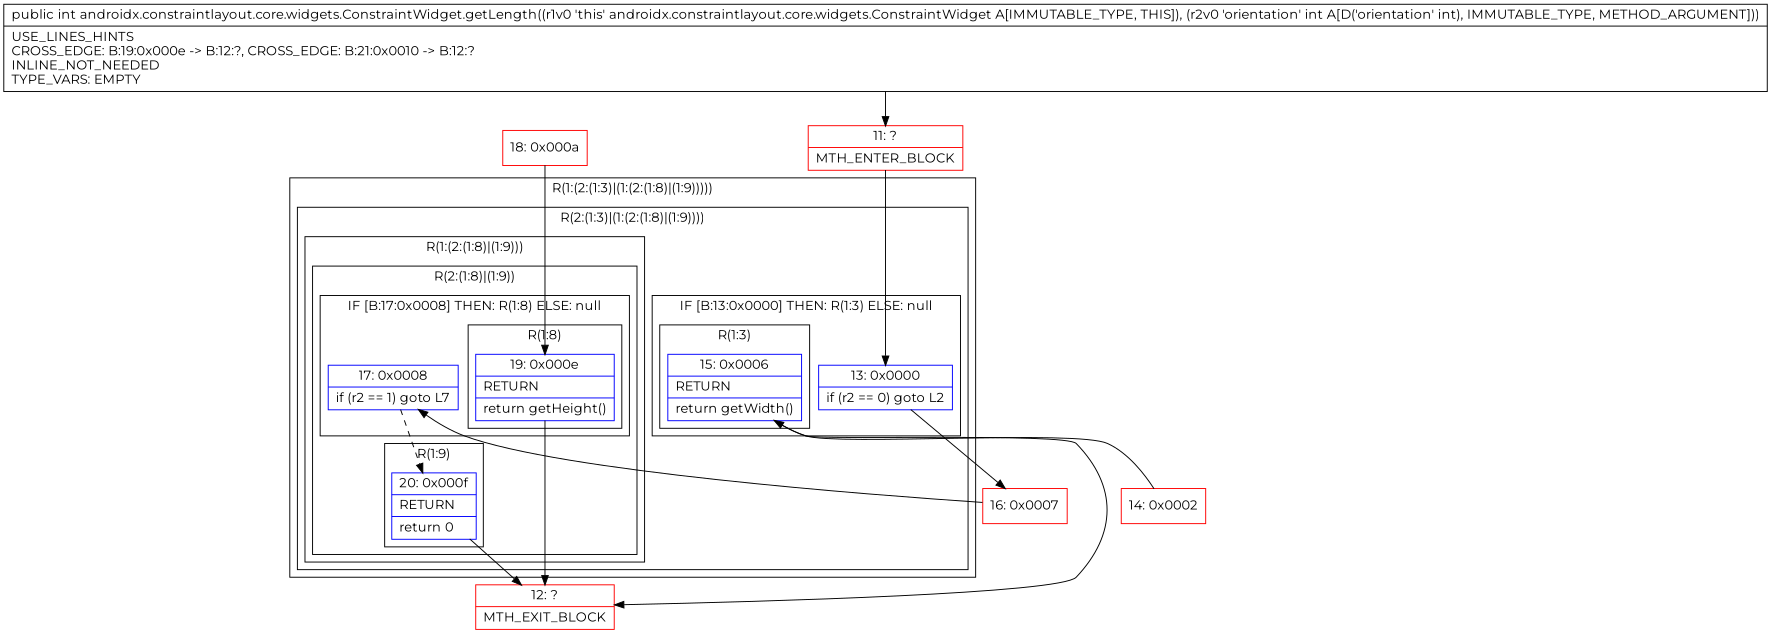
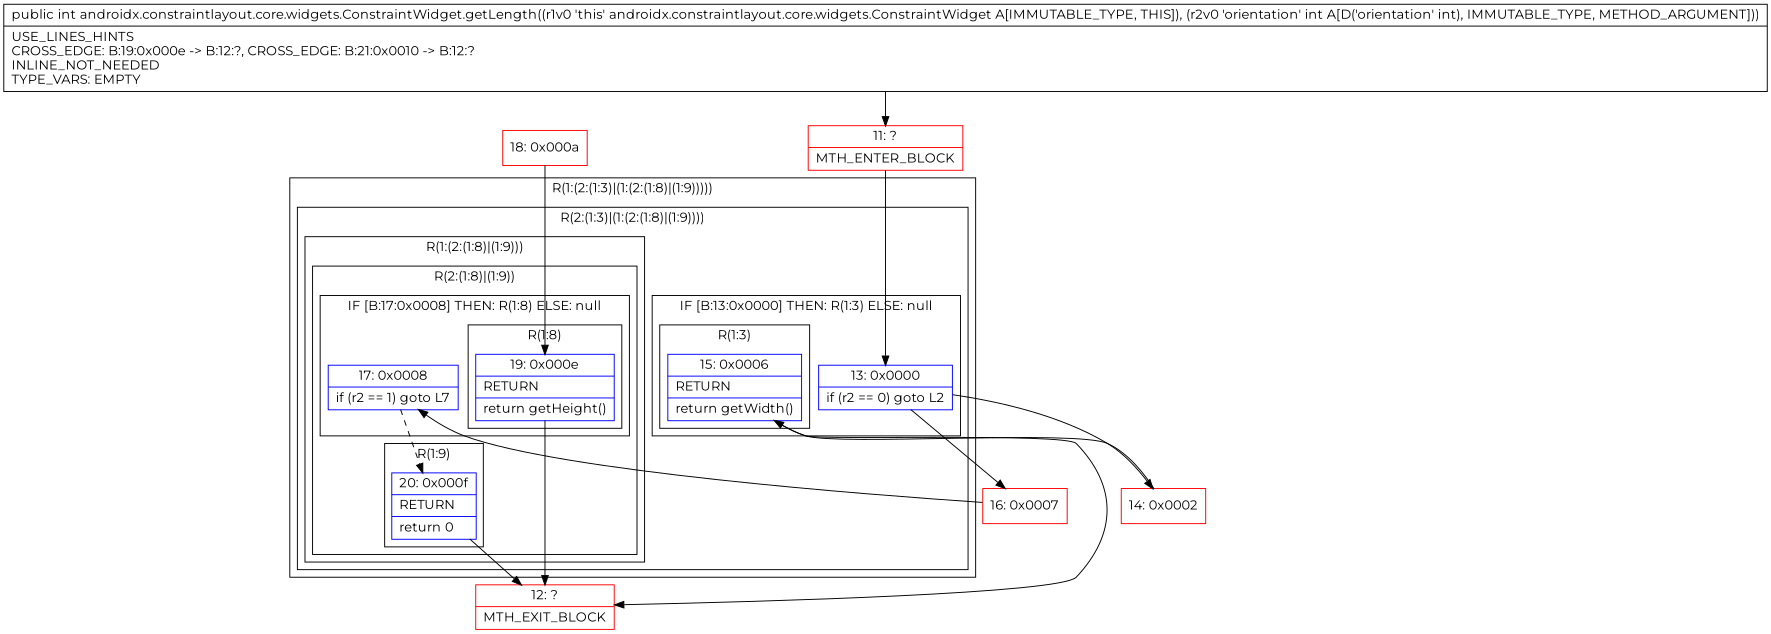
edge "13: 0x0000" -> "14: 0x0002": added
